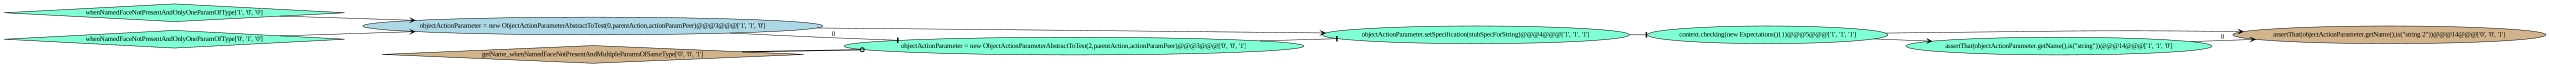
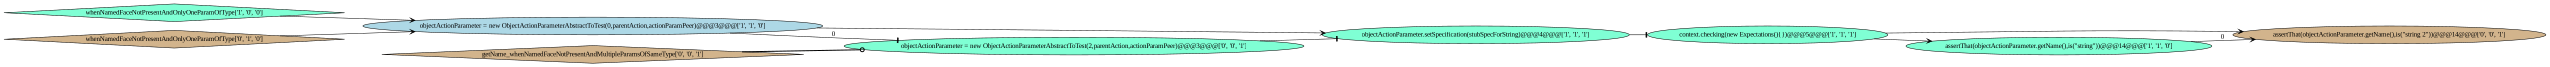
node "whenNamedFaceNotPresentAndOnlyOneParamOfType['0', '1', '0']": fillcolor aquamarine -> tan
